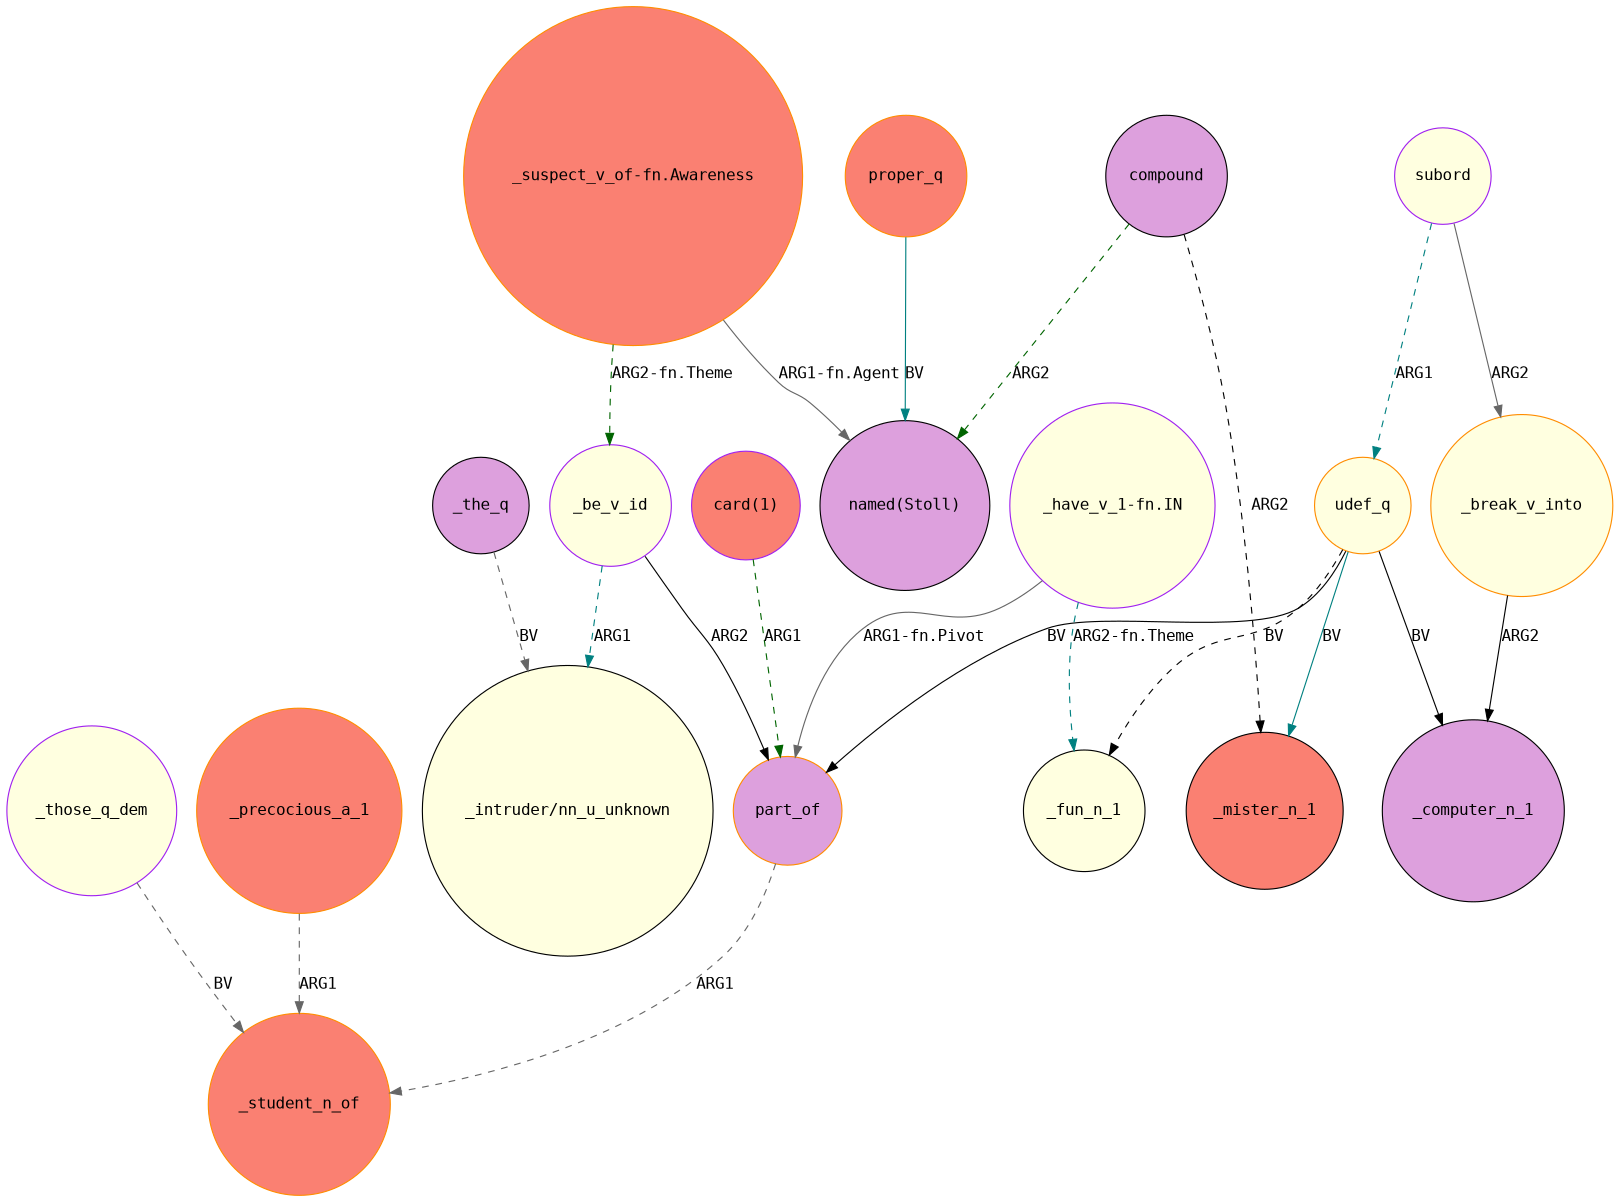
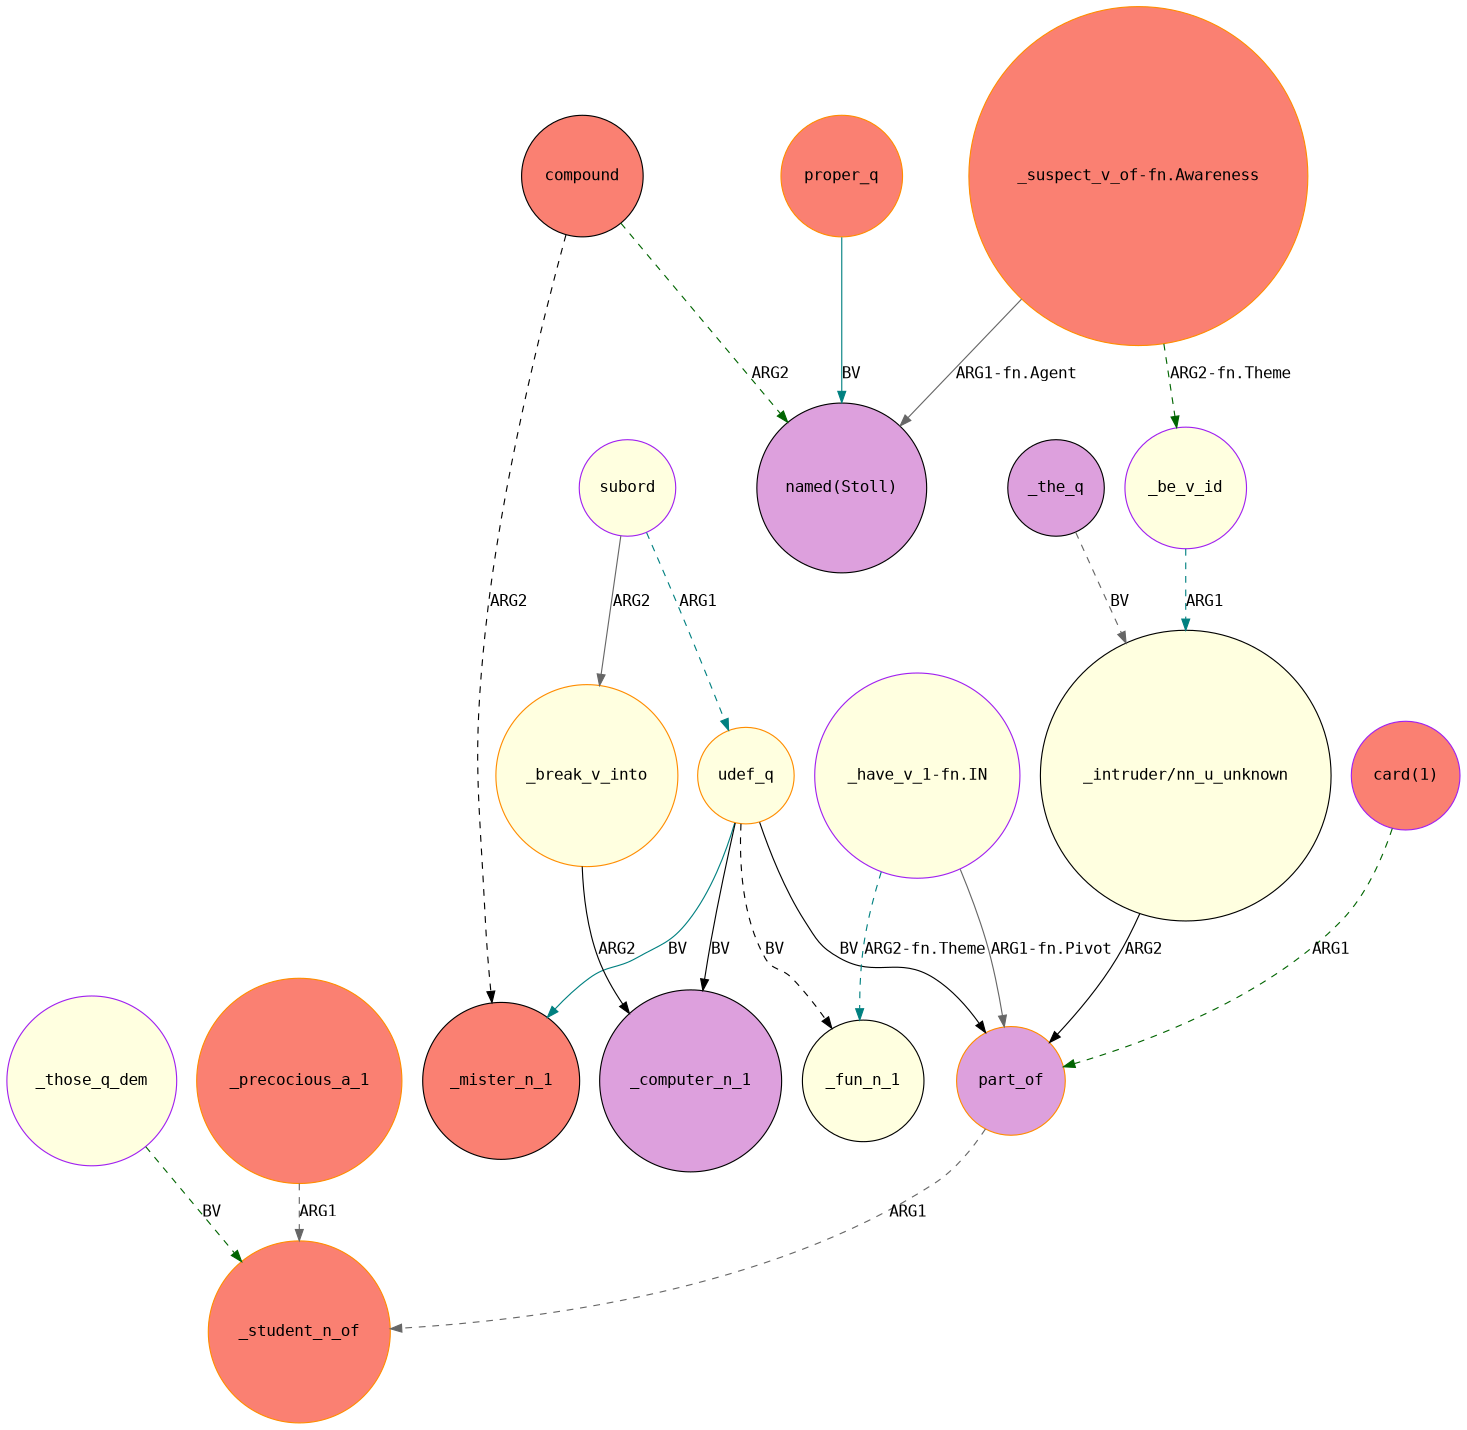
node "compound": fillcolor plum -> salmon
edge "_be_v_id" -> "part_of": now "_intruder/nn_u_unknown" -> "part_of"
edge "_those_q_dem" -> "_student_n_of": color gray40 -> darkgreen
